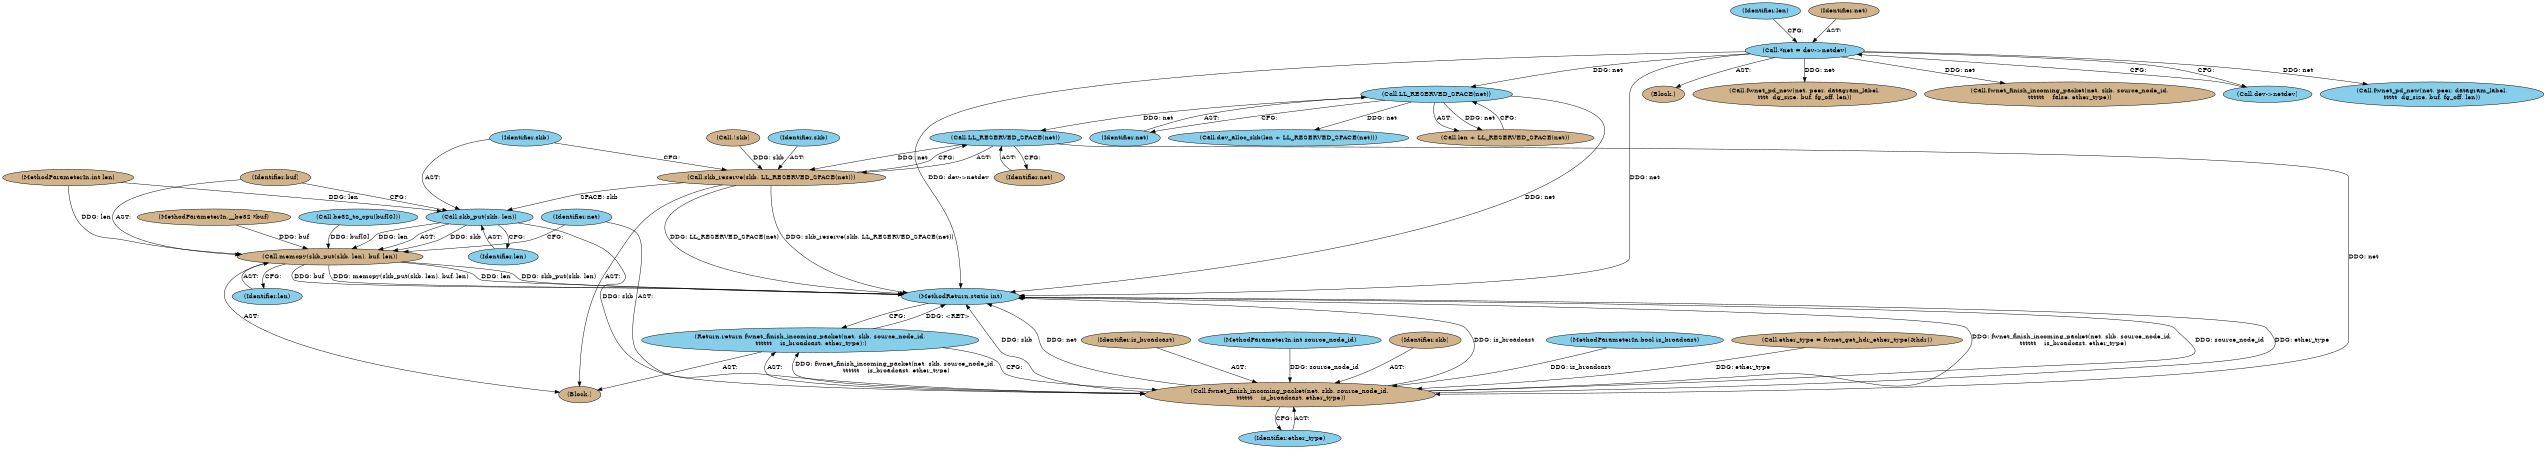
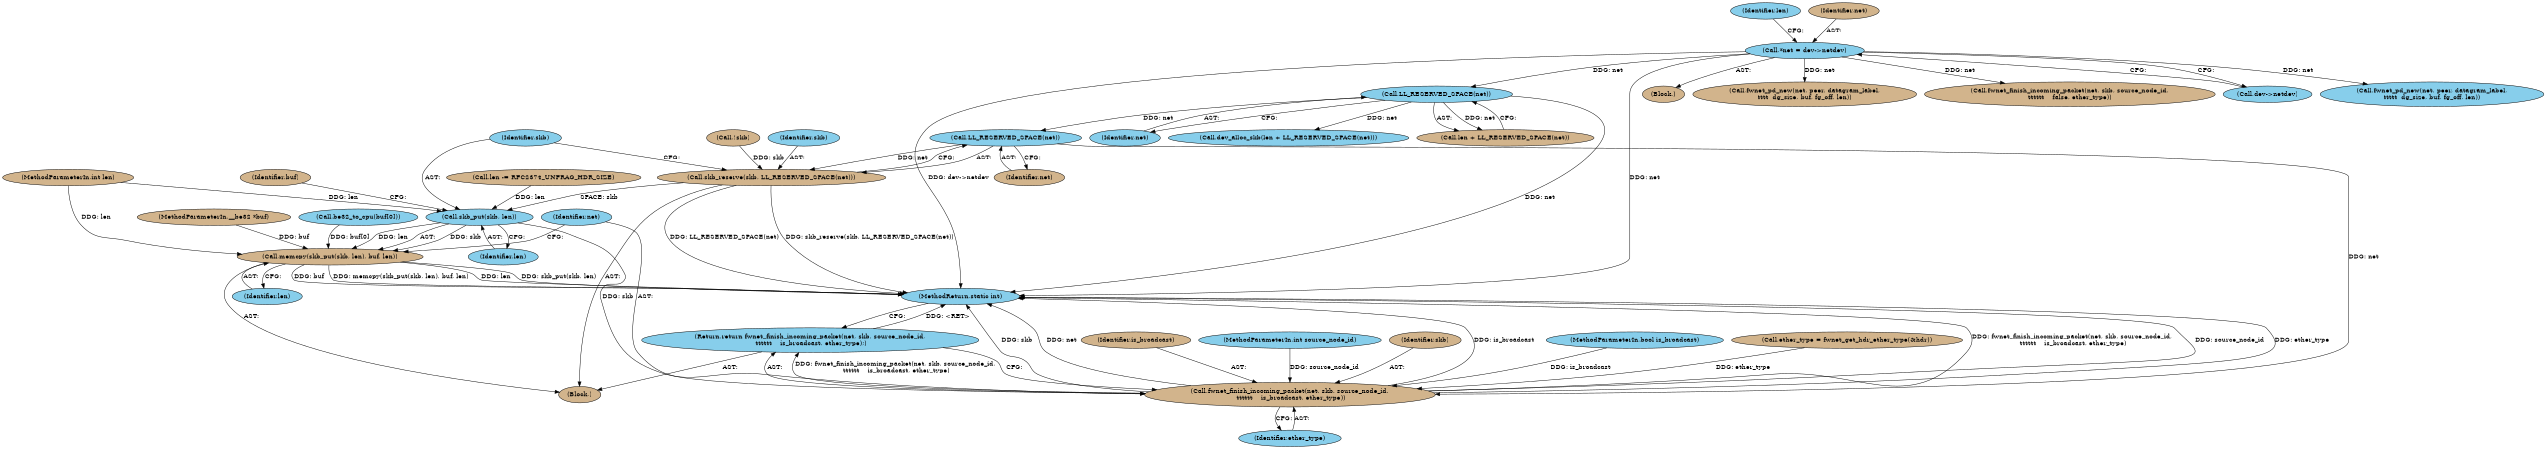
node "(Call,len -= RFC2374_UNFRAG_HDR_SIZE)": added
edge "(Identifier,buf)" -> "(Call,memcpy(skb_put(skb, len), buf, len))": removed, label "AST:"
